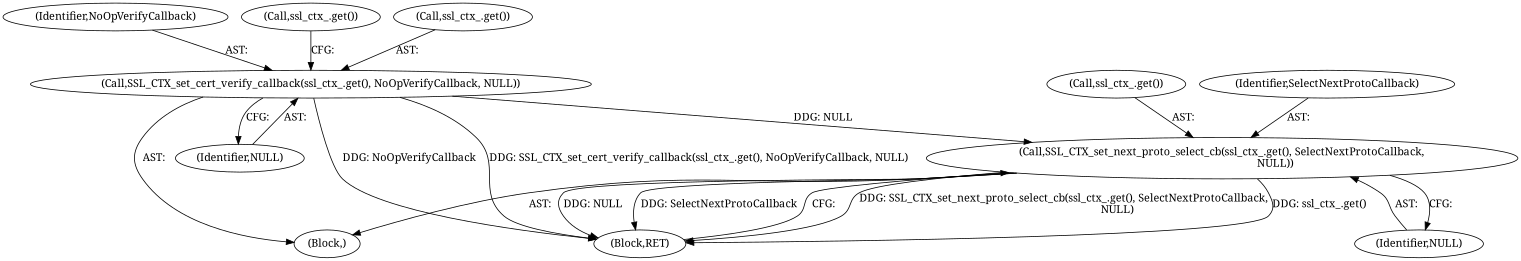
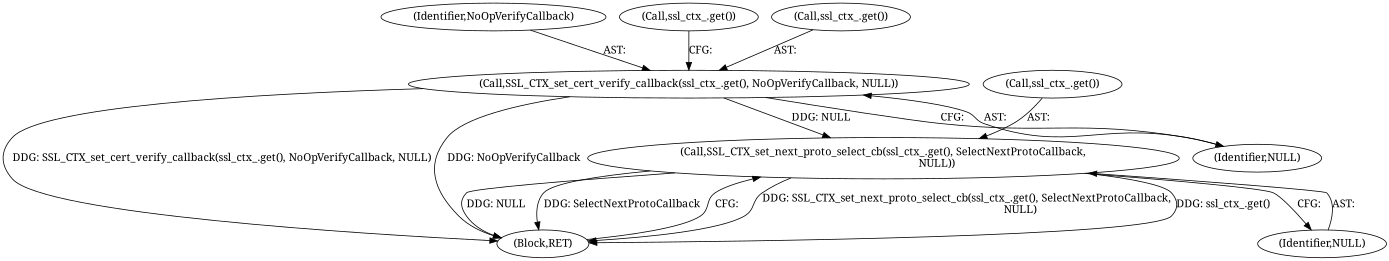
node "(Identifier,SelectNextProtoCallback)": removed
node "(Block,)": removed
